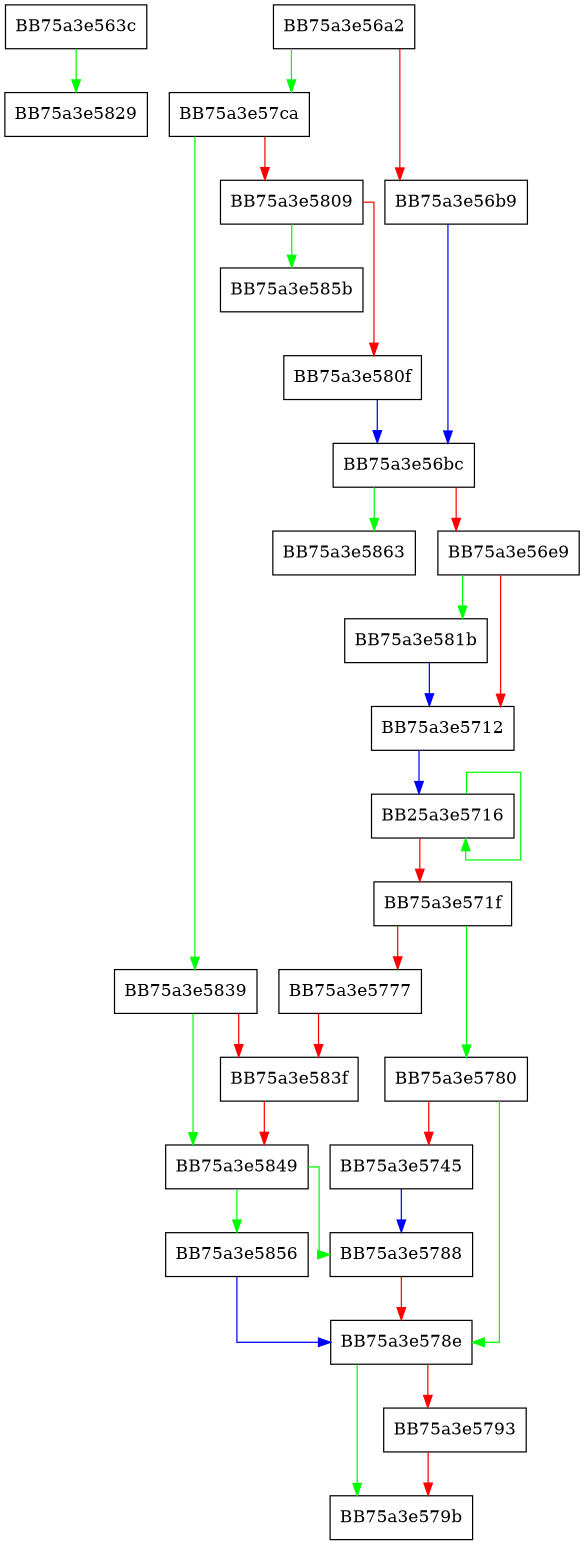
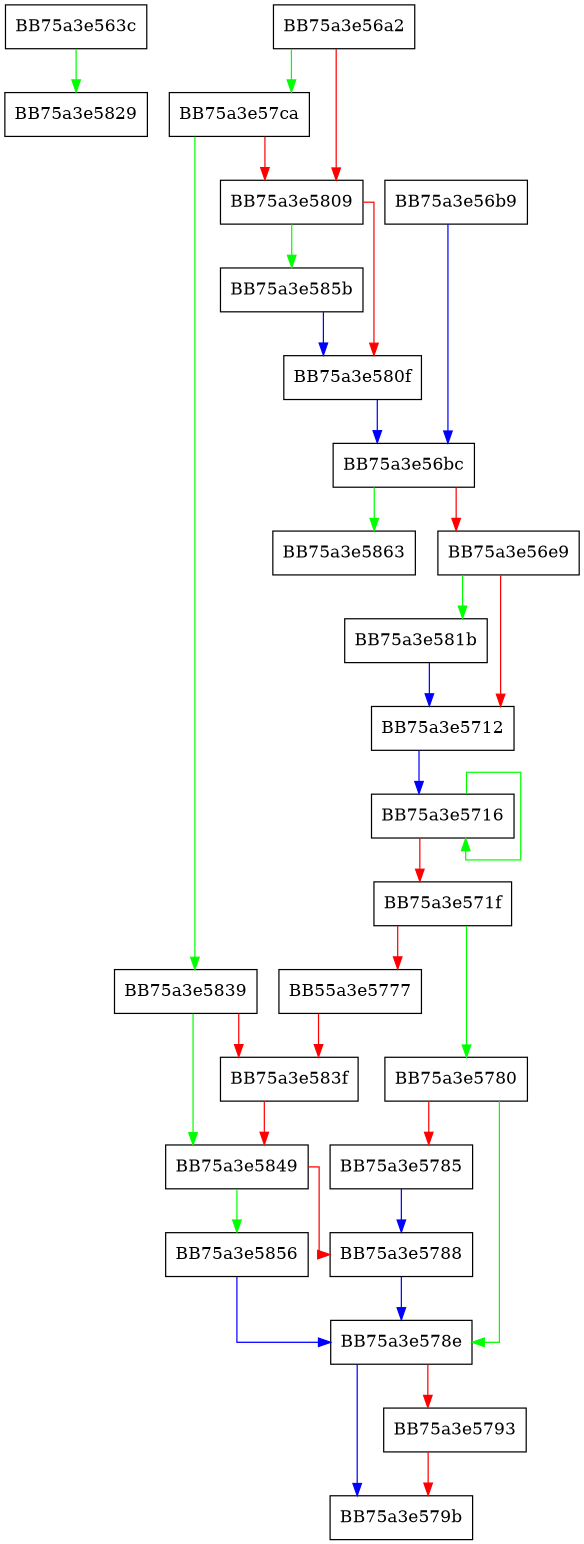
edge "BB75a3e56a2" -> "BB75a3e56b9": now "BB75a3e56a2" -> "BB75a3e5809"
edge "BB75a3e585b" -> "BB75a3e580f": added
node "BB25a3e5716": label "BB25a3e5716" -> "BB75a3e5716"
node "BB75a3e5777": label "BB75a3e5777" -> "BB55a3e5777"
node "BB75a3e5745": label "BB75a3e5745" -> "BB75a3e5785"
edge "BB75a3e5849" -> "BB75a3e5788": color green -> red
edge "BB75a3e5788" -> "BB75a3e578e": color red -> blue
edge "BB75a3e578e" -> "BB75a3e579b": color green -> blue
